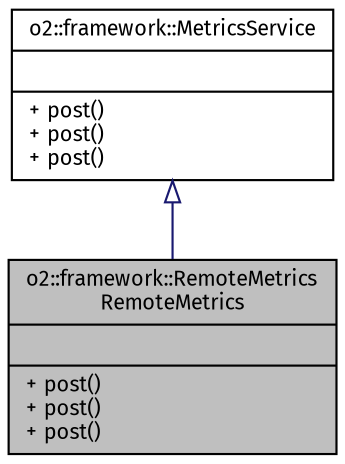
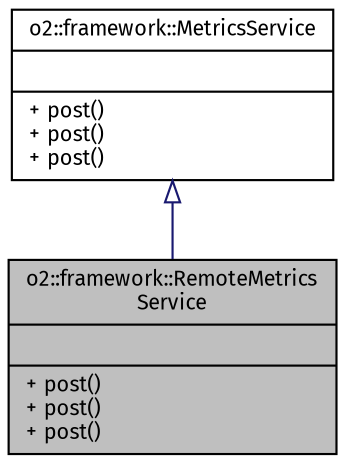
node "o2::framework::RemoteMetrics": text "RemoteMetrics" -> "Service"
